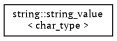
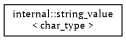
node "string::string_value < char_type >": label "string::string_value < char_type >" -> "internal::string_value < char_type >"
